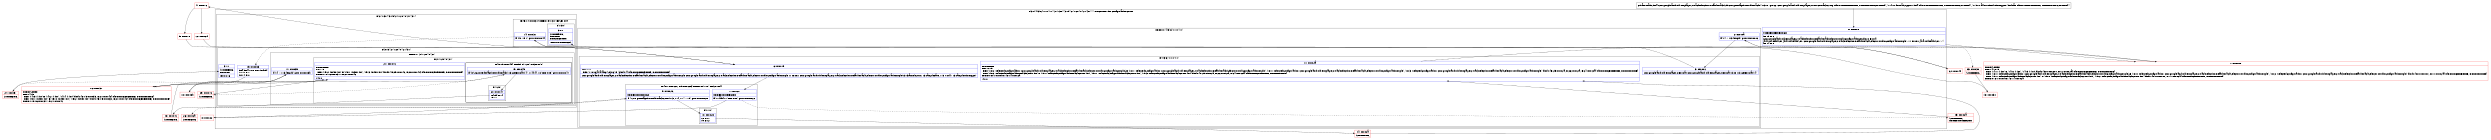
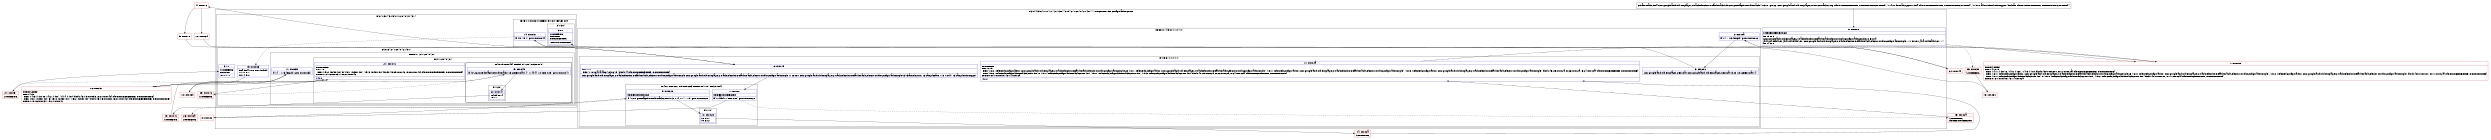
node "31: ?": text "return r6" -> "return r0"
